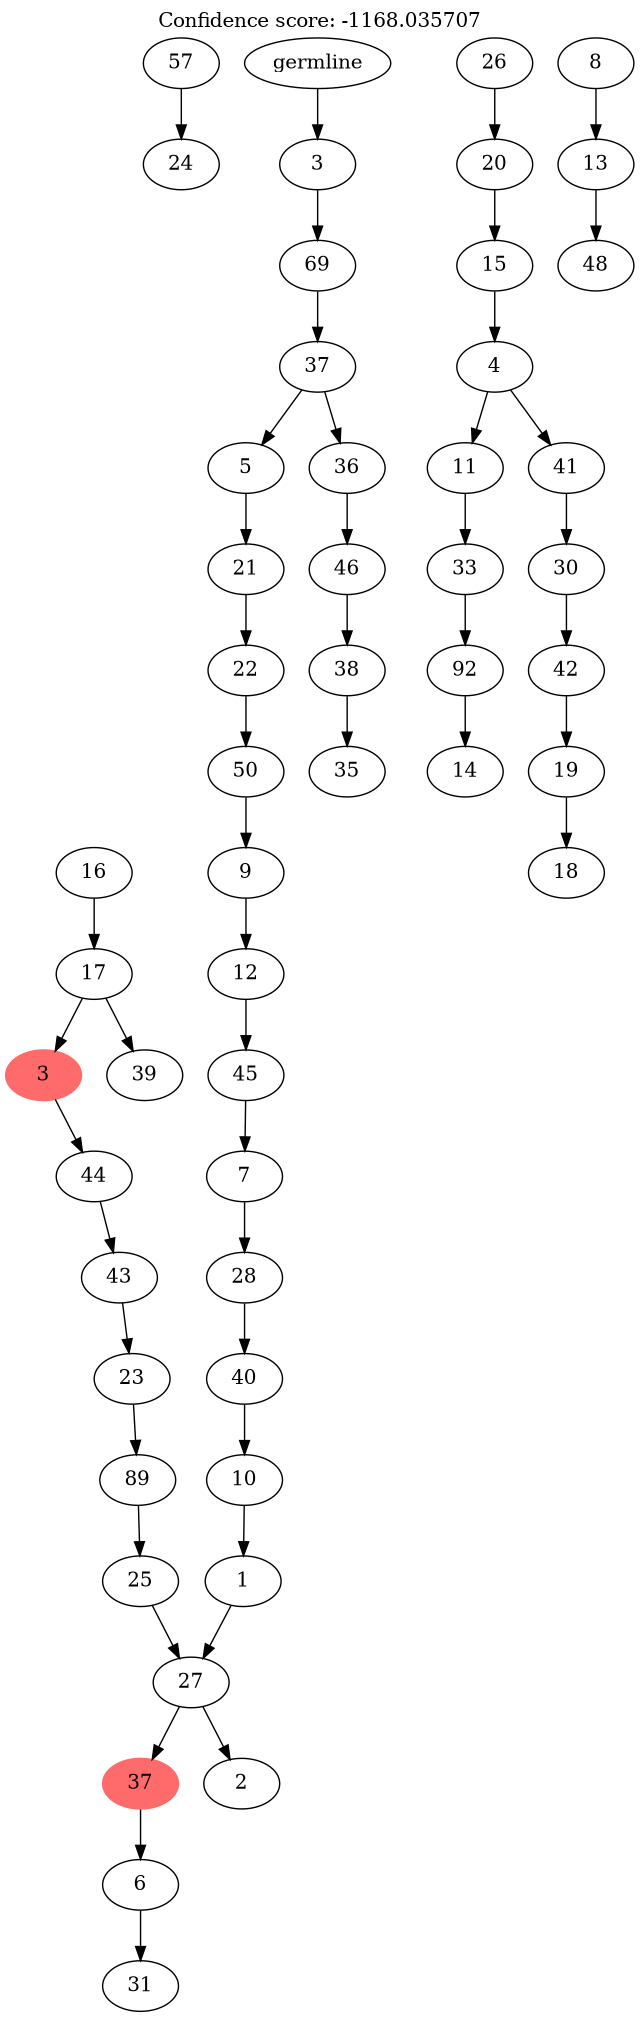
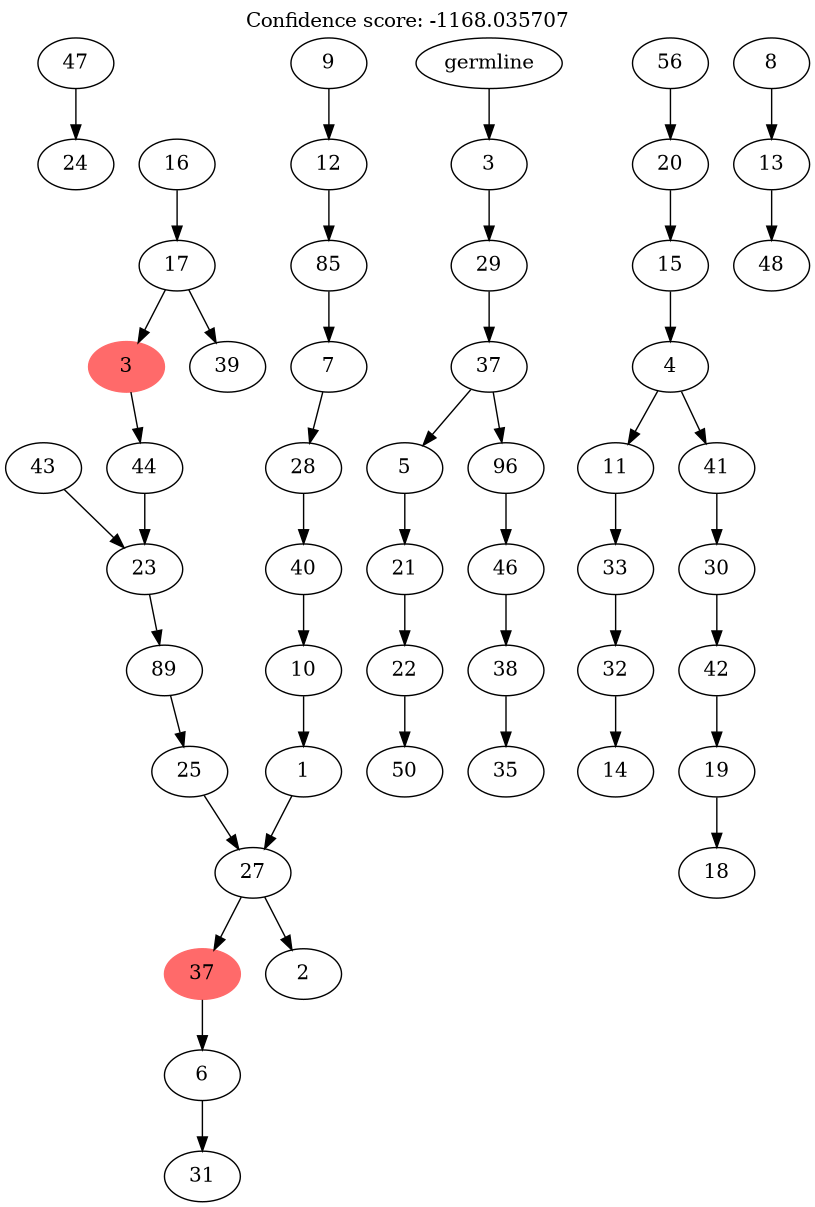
node "57": label "57" -> "47"
node "26": label "26" -> "56"
node "69": label "69" -> "29"
node "36": label "36" -> "96"
node "92": label "92" -> "32"
edge "50" -> "9": removed
node "45": label "45" -> "85"
edge "44" -> "43": now "44" -> "23"
